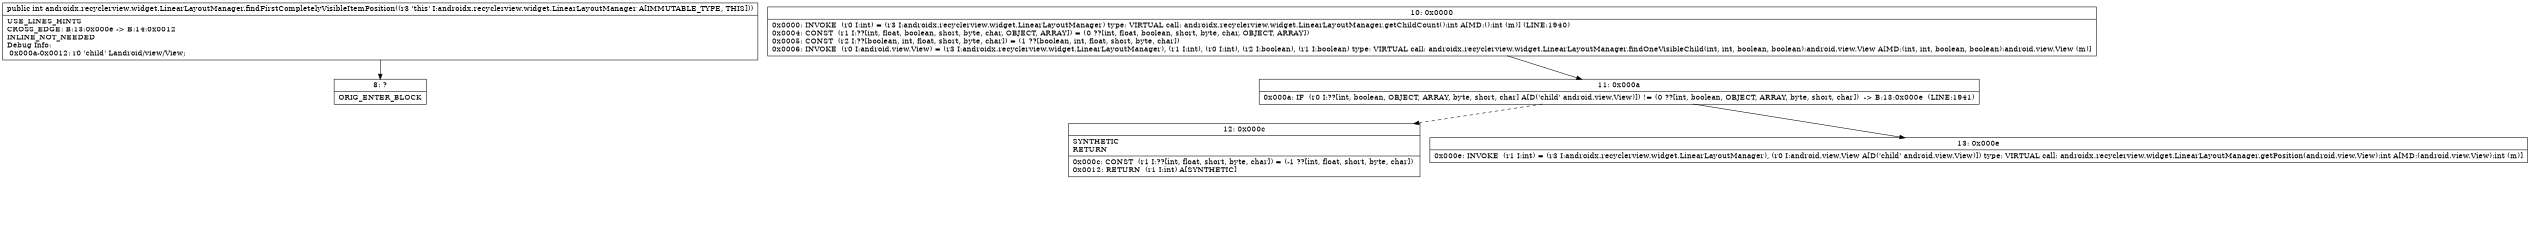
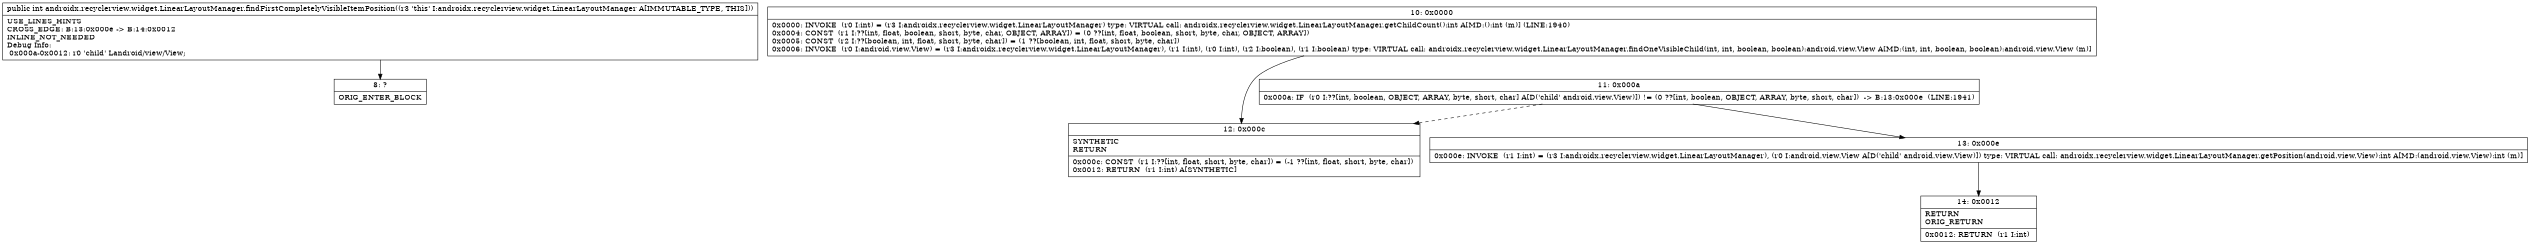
edge "10: 0x0000" -> "11: 0x000a": now "10: 0x0000" -> "12: 0x000c"
node "14: 0x0012": added
